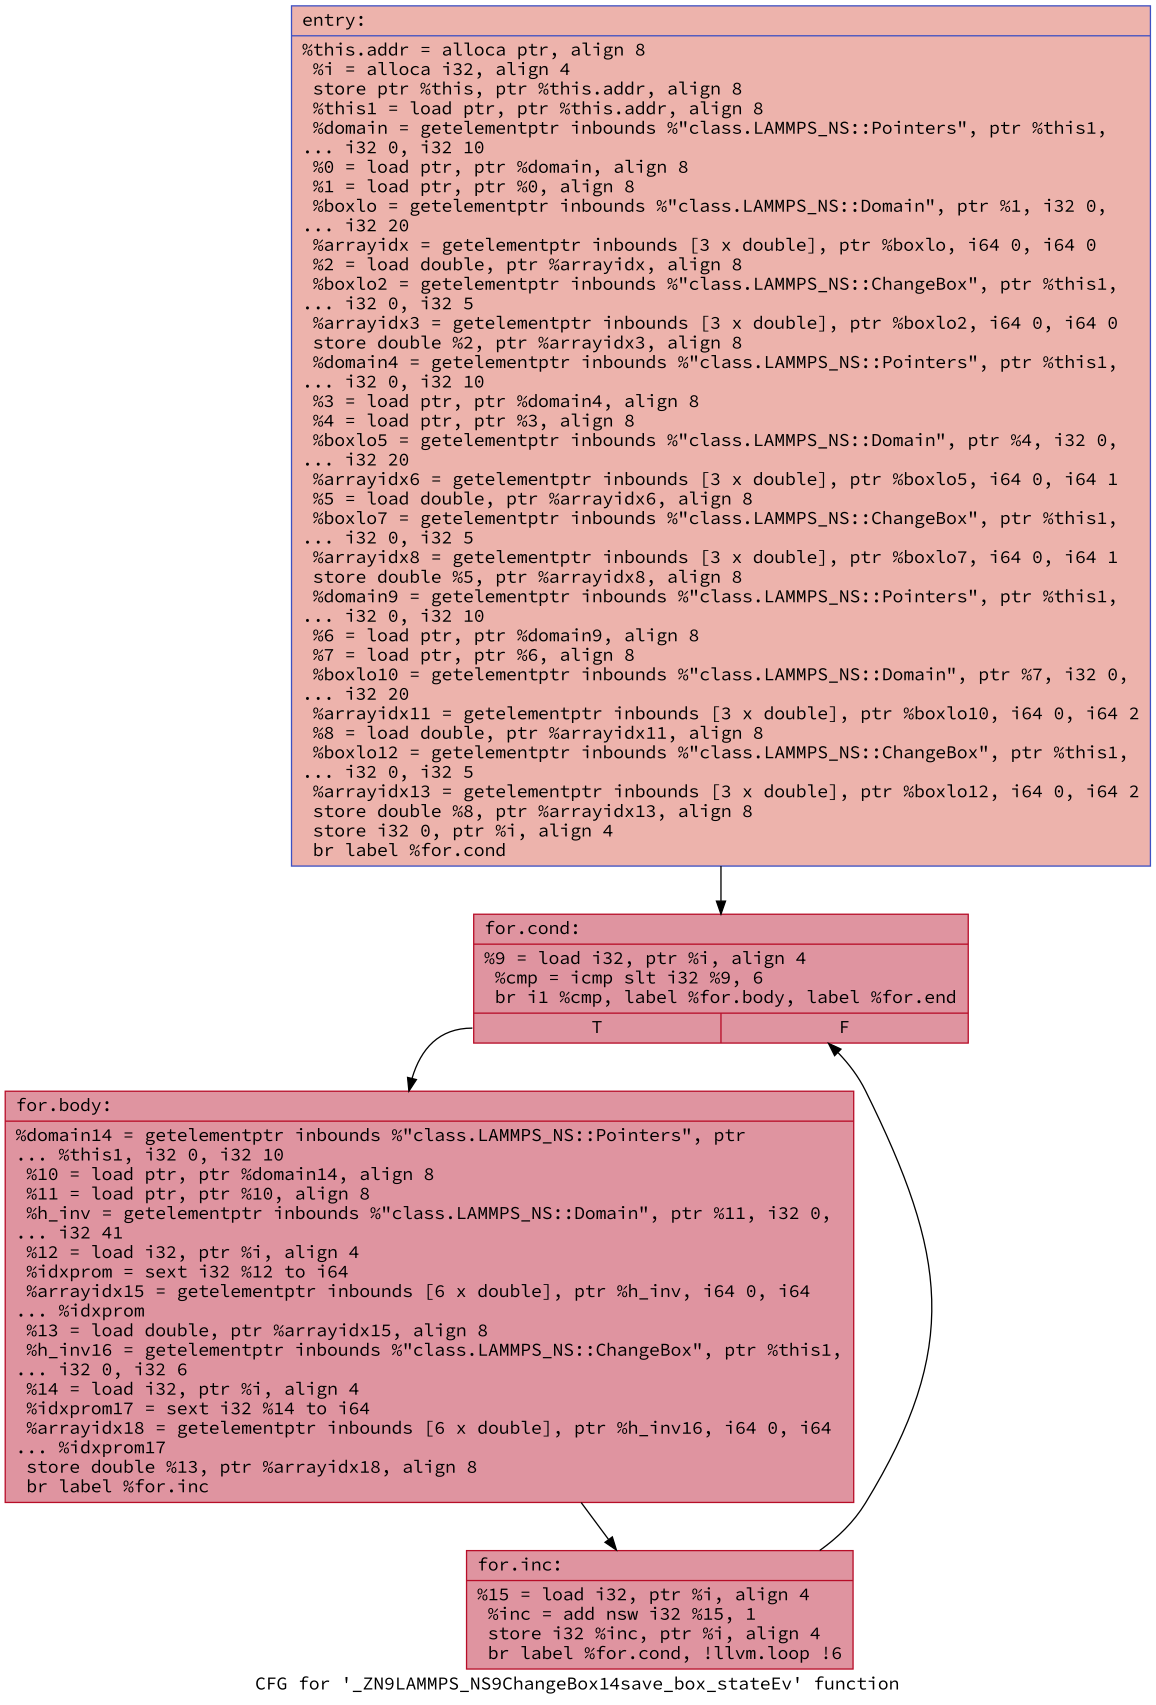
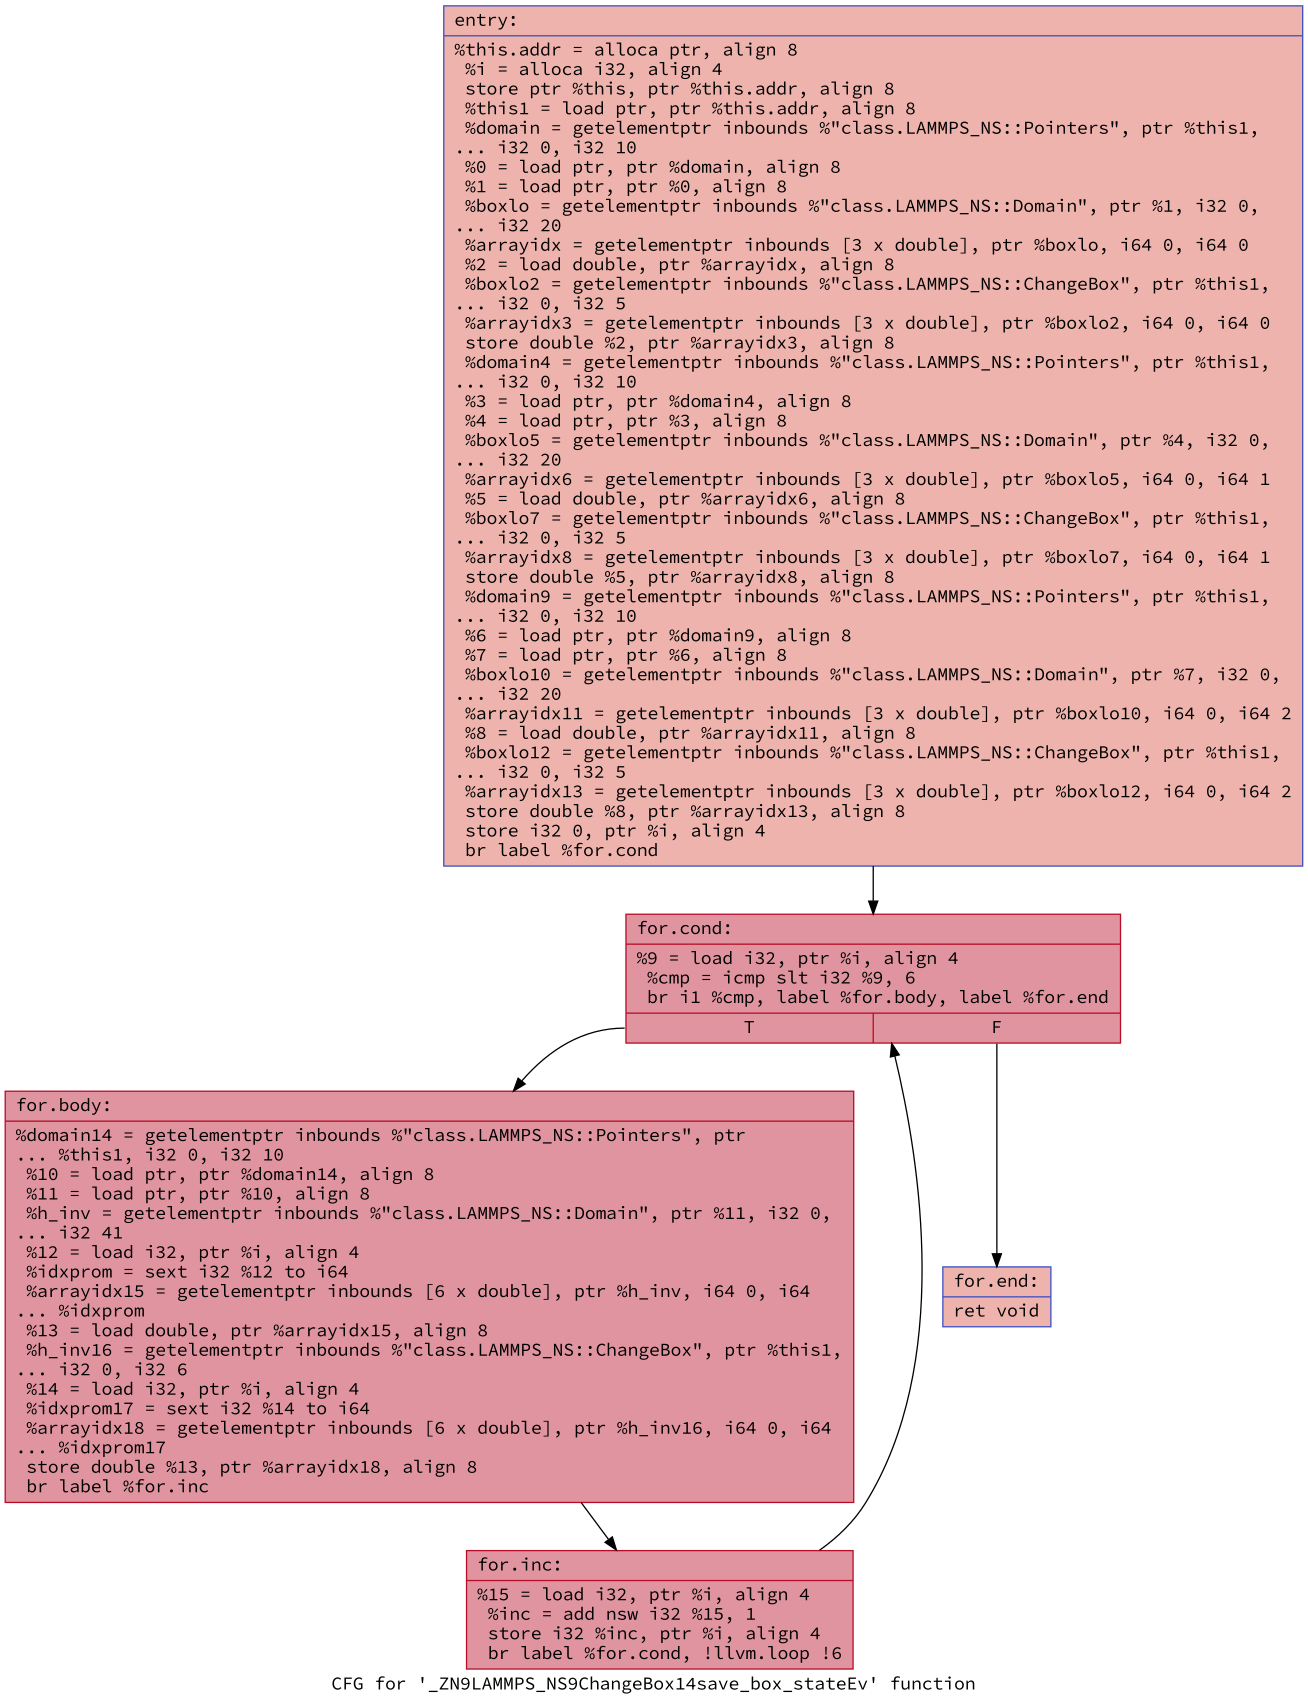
node "for.end:": added
